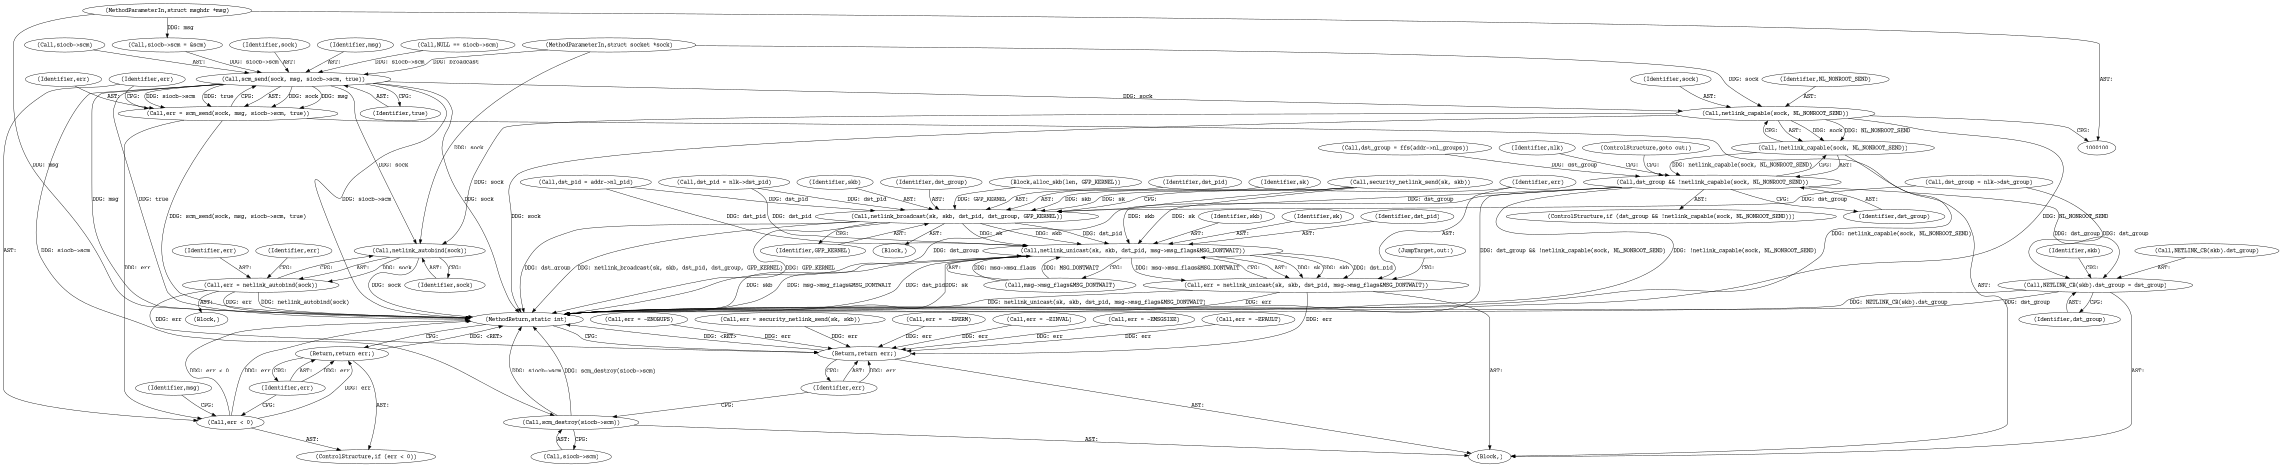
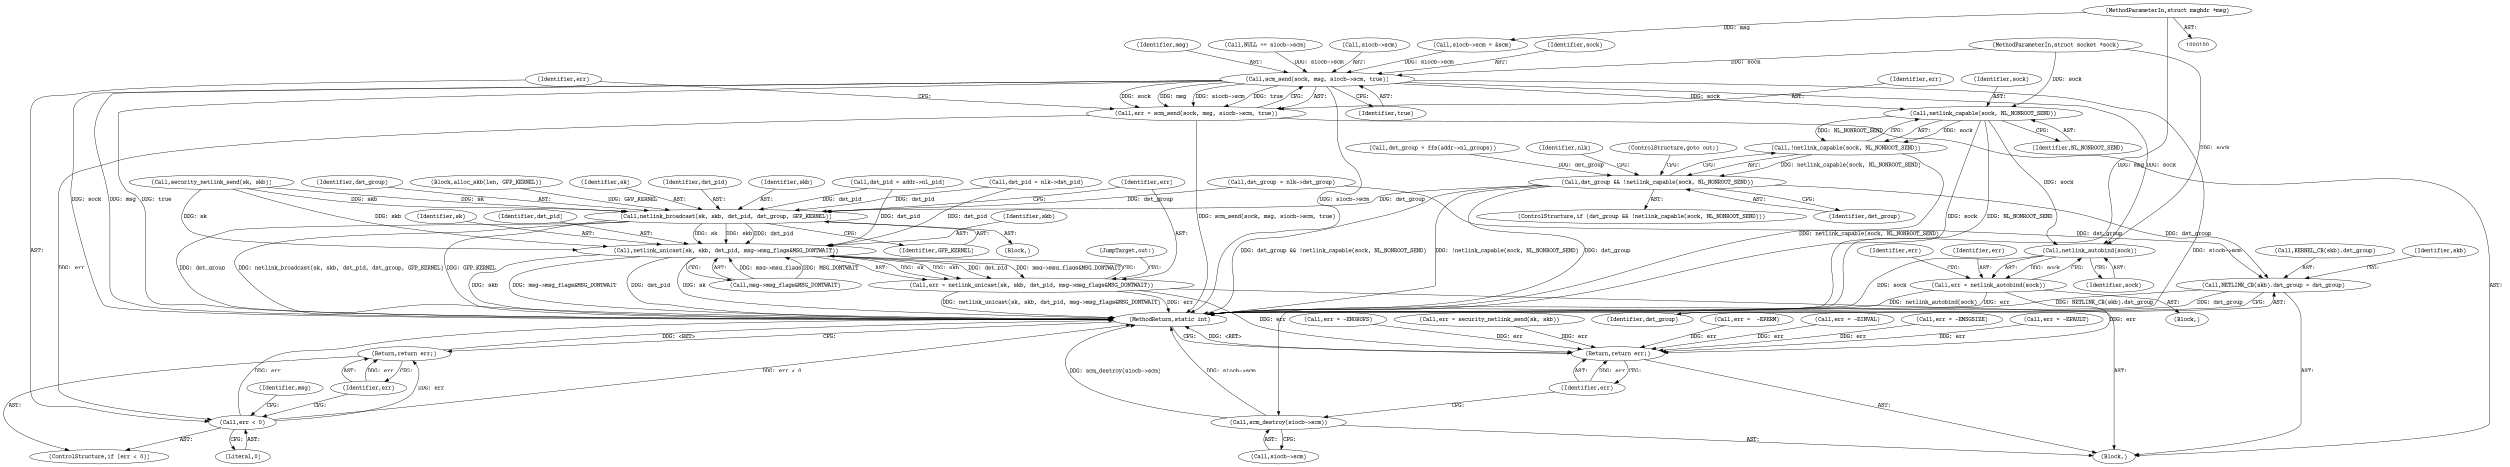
edge "(MethodParameterIn,struct socket *sock)" -> "(Call,scm_send(sock, msg, siocb->scm, true))": label "DDG: broadcast" -> "DDG: sock"
edge "(Call,netlink_capable(sock, NL_NONROOT_SEND))" -> "1000100": now "(Call,netlink_capable(sock, NL_NONROOT_SEND))" -> "(Identifier,NL_NONROOT_SEND)"
node "(Call,NETLINK_CB(skb).dst_group)": label "(Call,NETLINK_CB(skb).dst_group)" -> "(Call,KERNEL_CB(skb).dst_group)"
node "(Literal,0)": added
